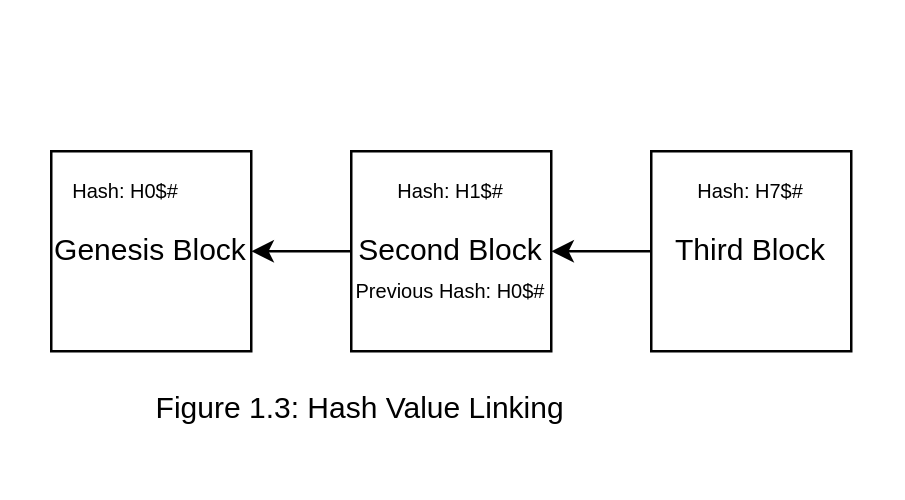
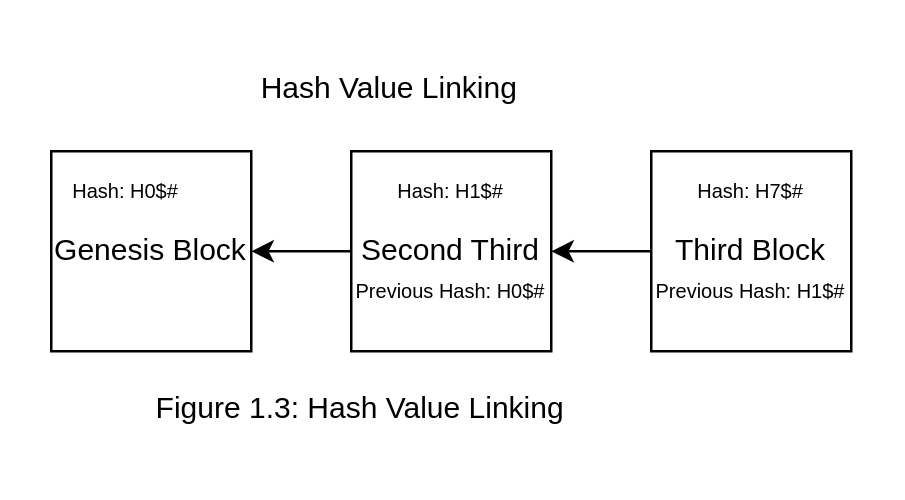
node "Hash Value Linking": added
node "Second Block": label "Second Block" -> "Second Third"
node "Previous Hash: H1$#": added
